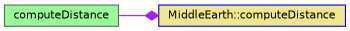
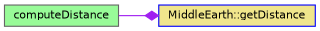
node "MiddleEarth::computeDistance": label "MiddleEarth::computeDistance" -> "MiddleEarth::getDistance"
